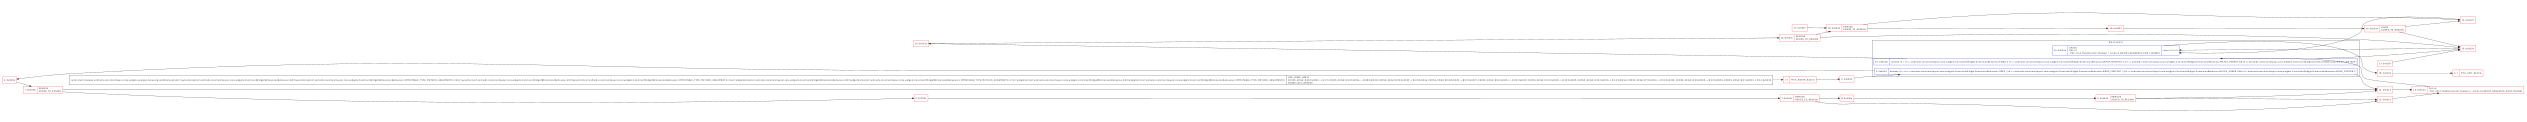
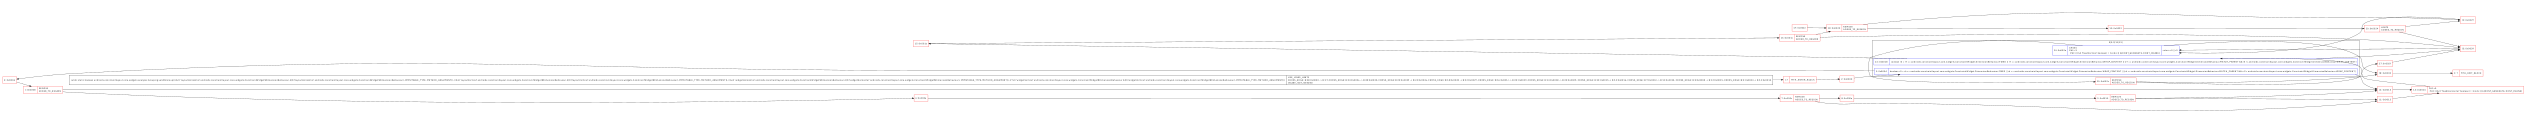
node "25: 0x002c": added
